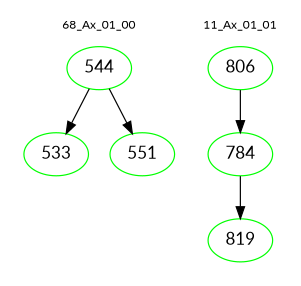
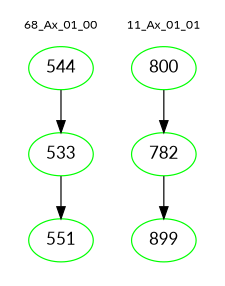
node "806": label "806" -> "800"
edge "544" -> "551": now "533" -> "551"
node "784": label "784" -> "782"
node "819": label "819" -> "899"
